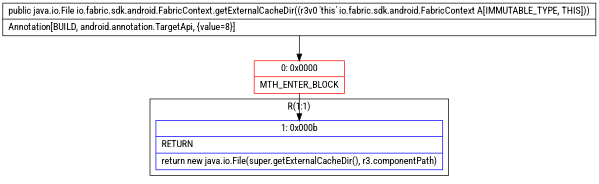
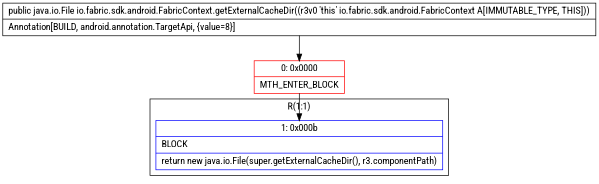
node "1: 0x000b": text "RETURN" -> "BLOCK"
